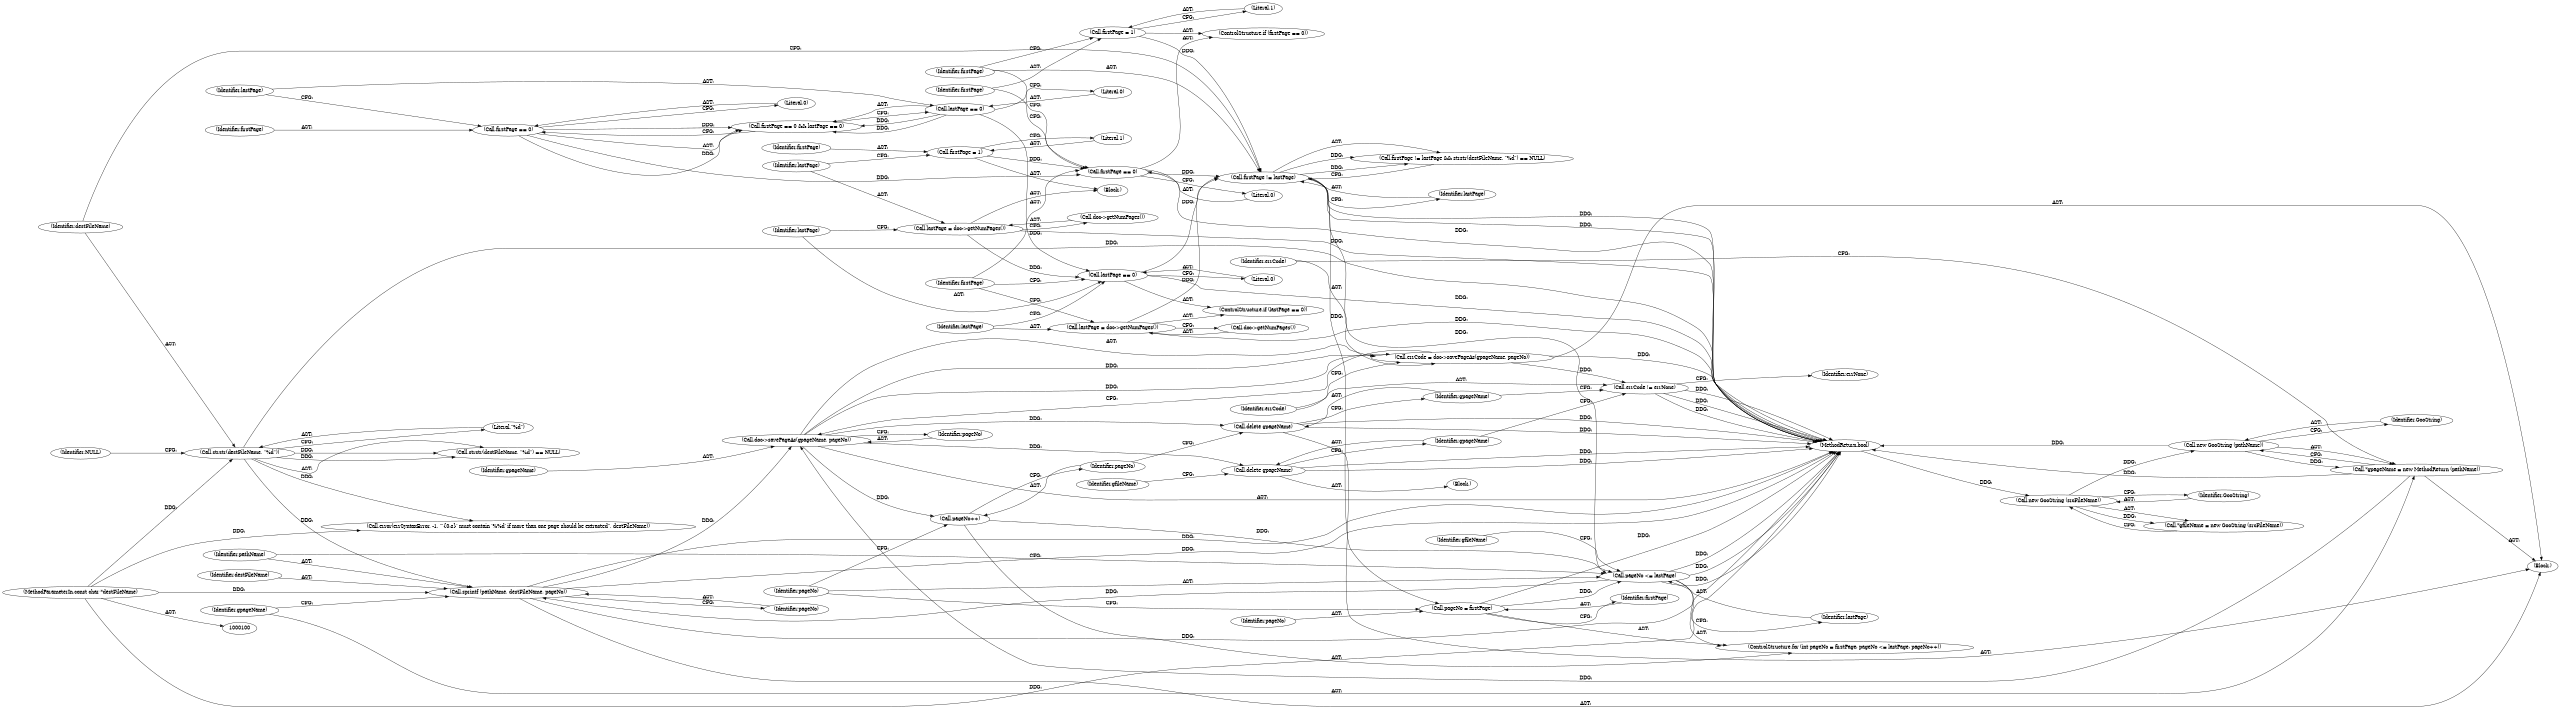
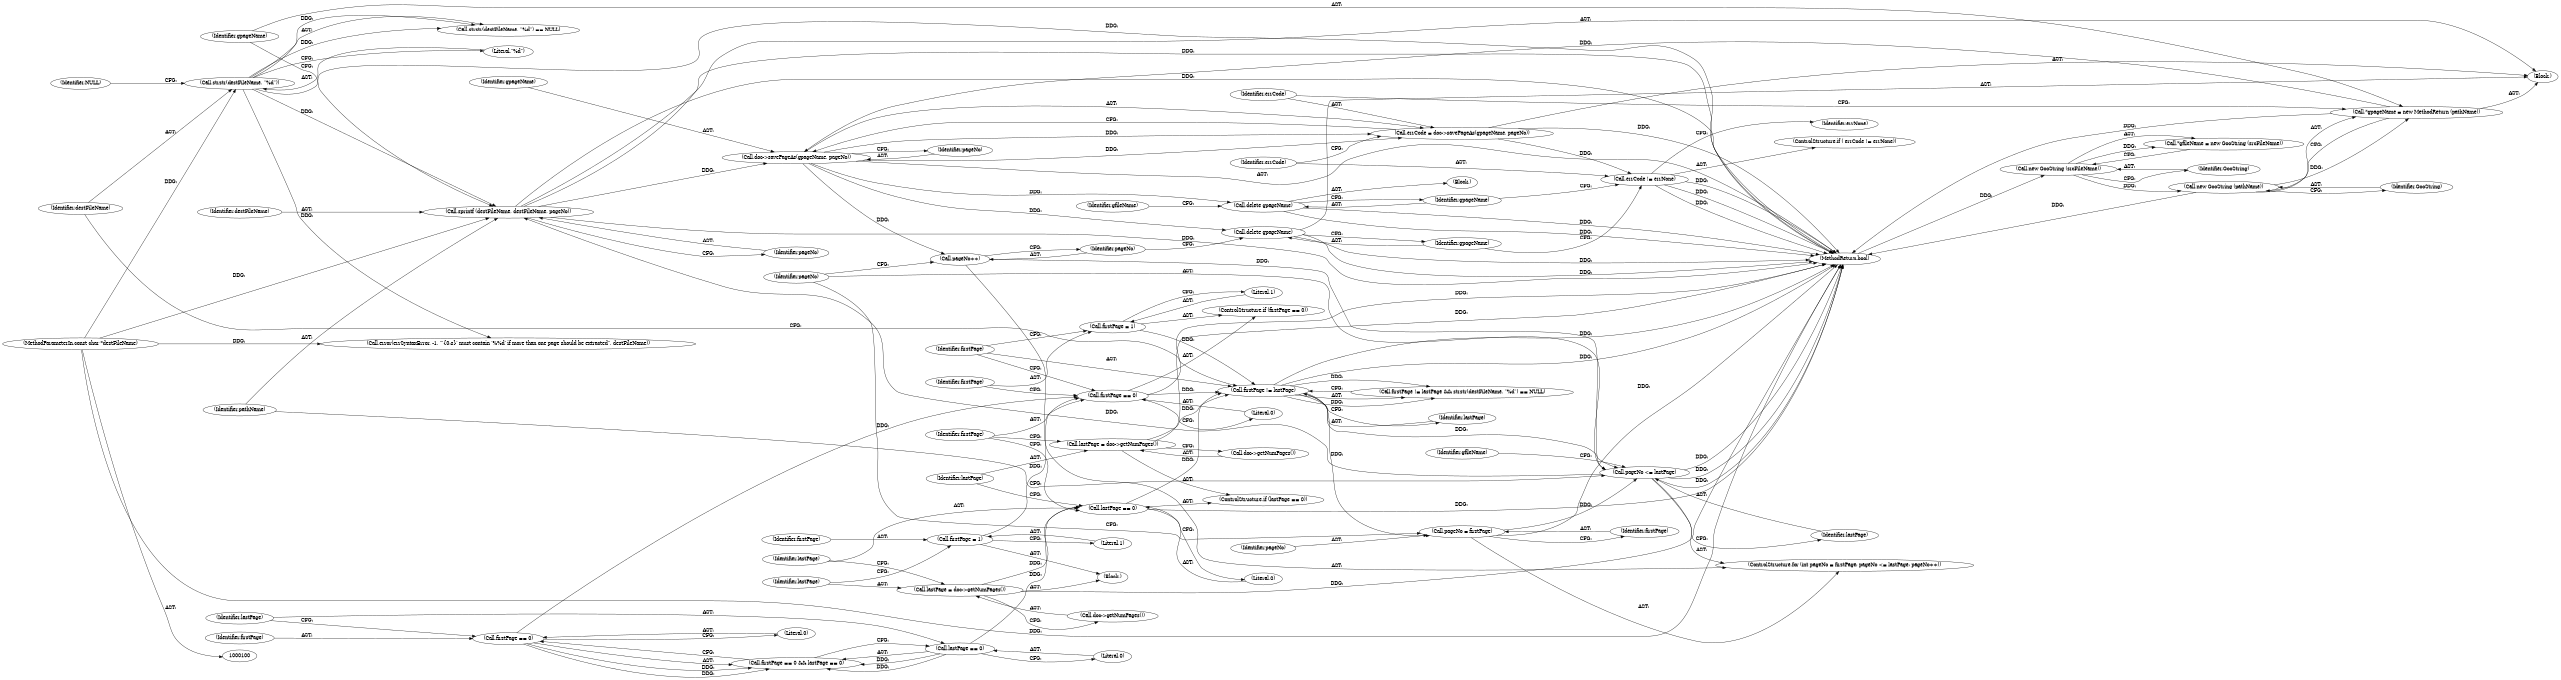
node "(ControlStructure,if ( errCode != errNone))": added
node "(Call,sprintf (pathName, destFileName, pageNo))": label "(Call,sprintf (pathName, destFileName, pageNo))" -> "(Call,sprintf (destFileName, destFileName, pageNo))"
